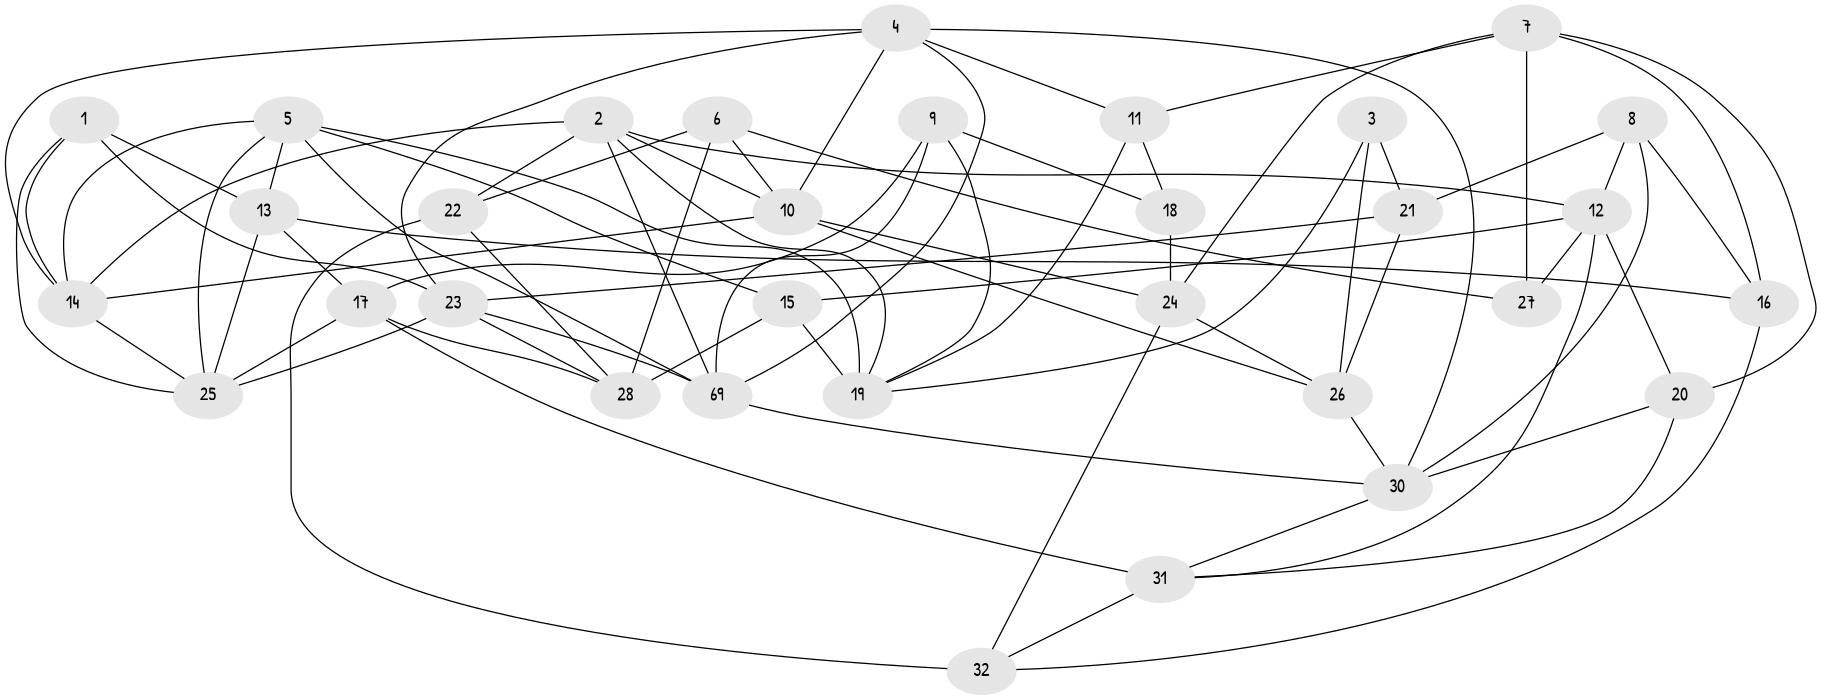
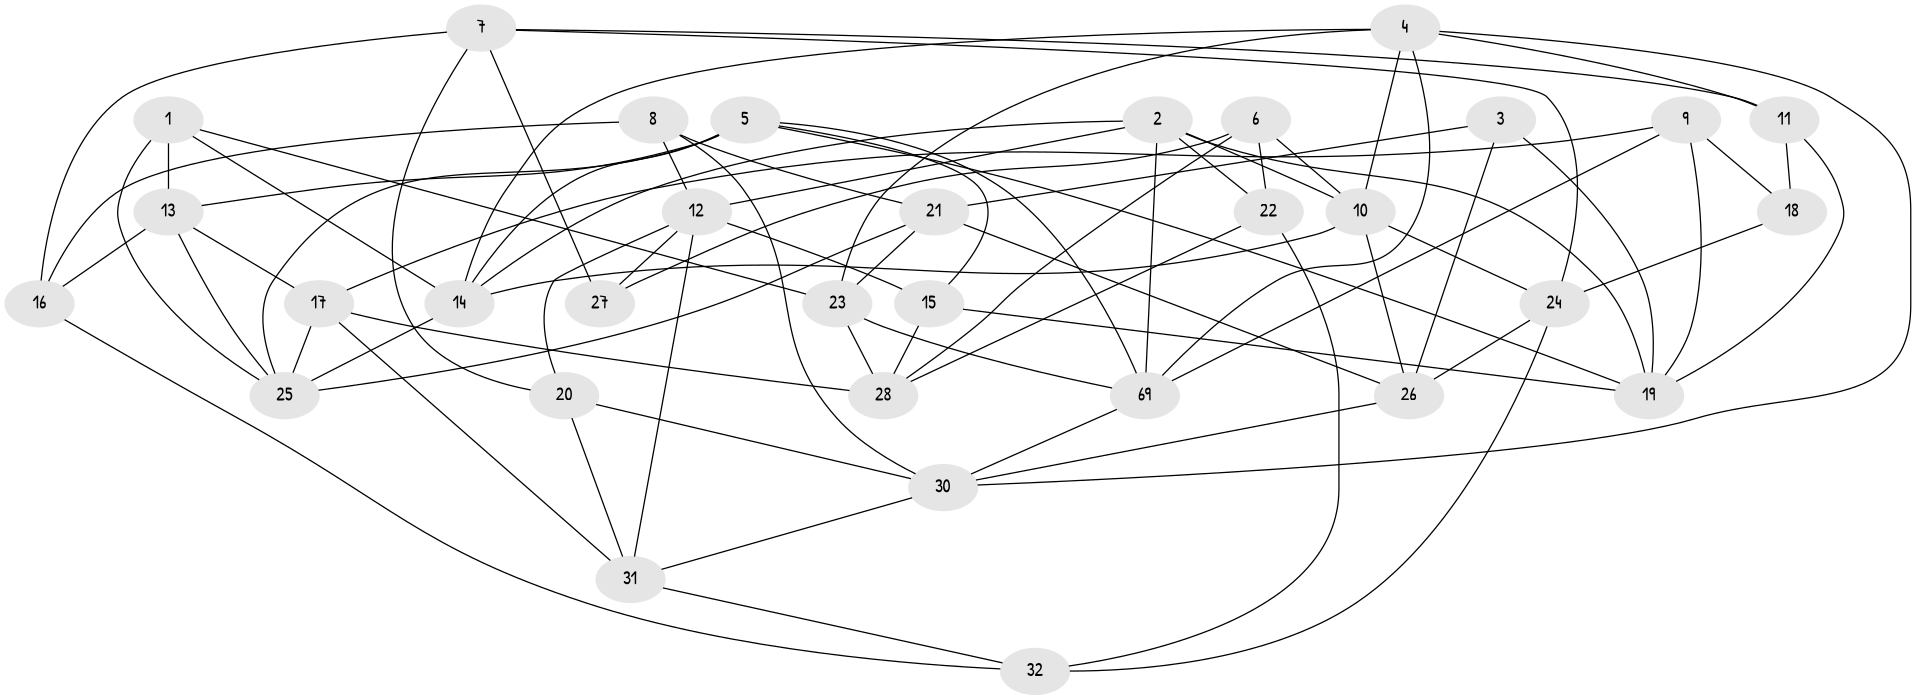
edge "23" -- "25": now "21" -- "25"
